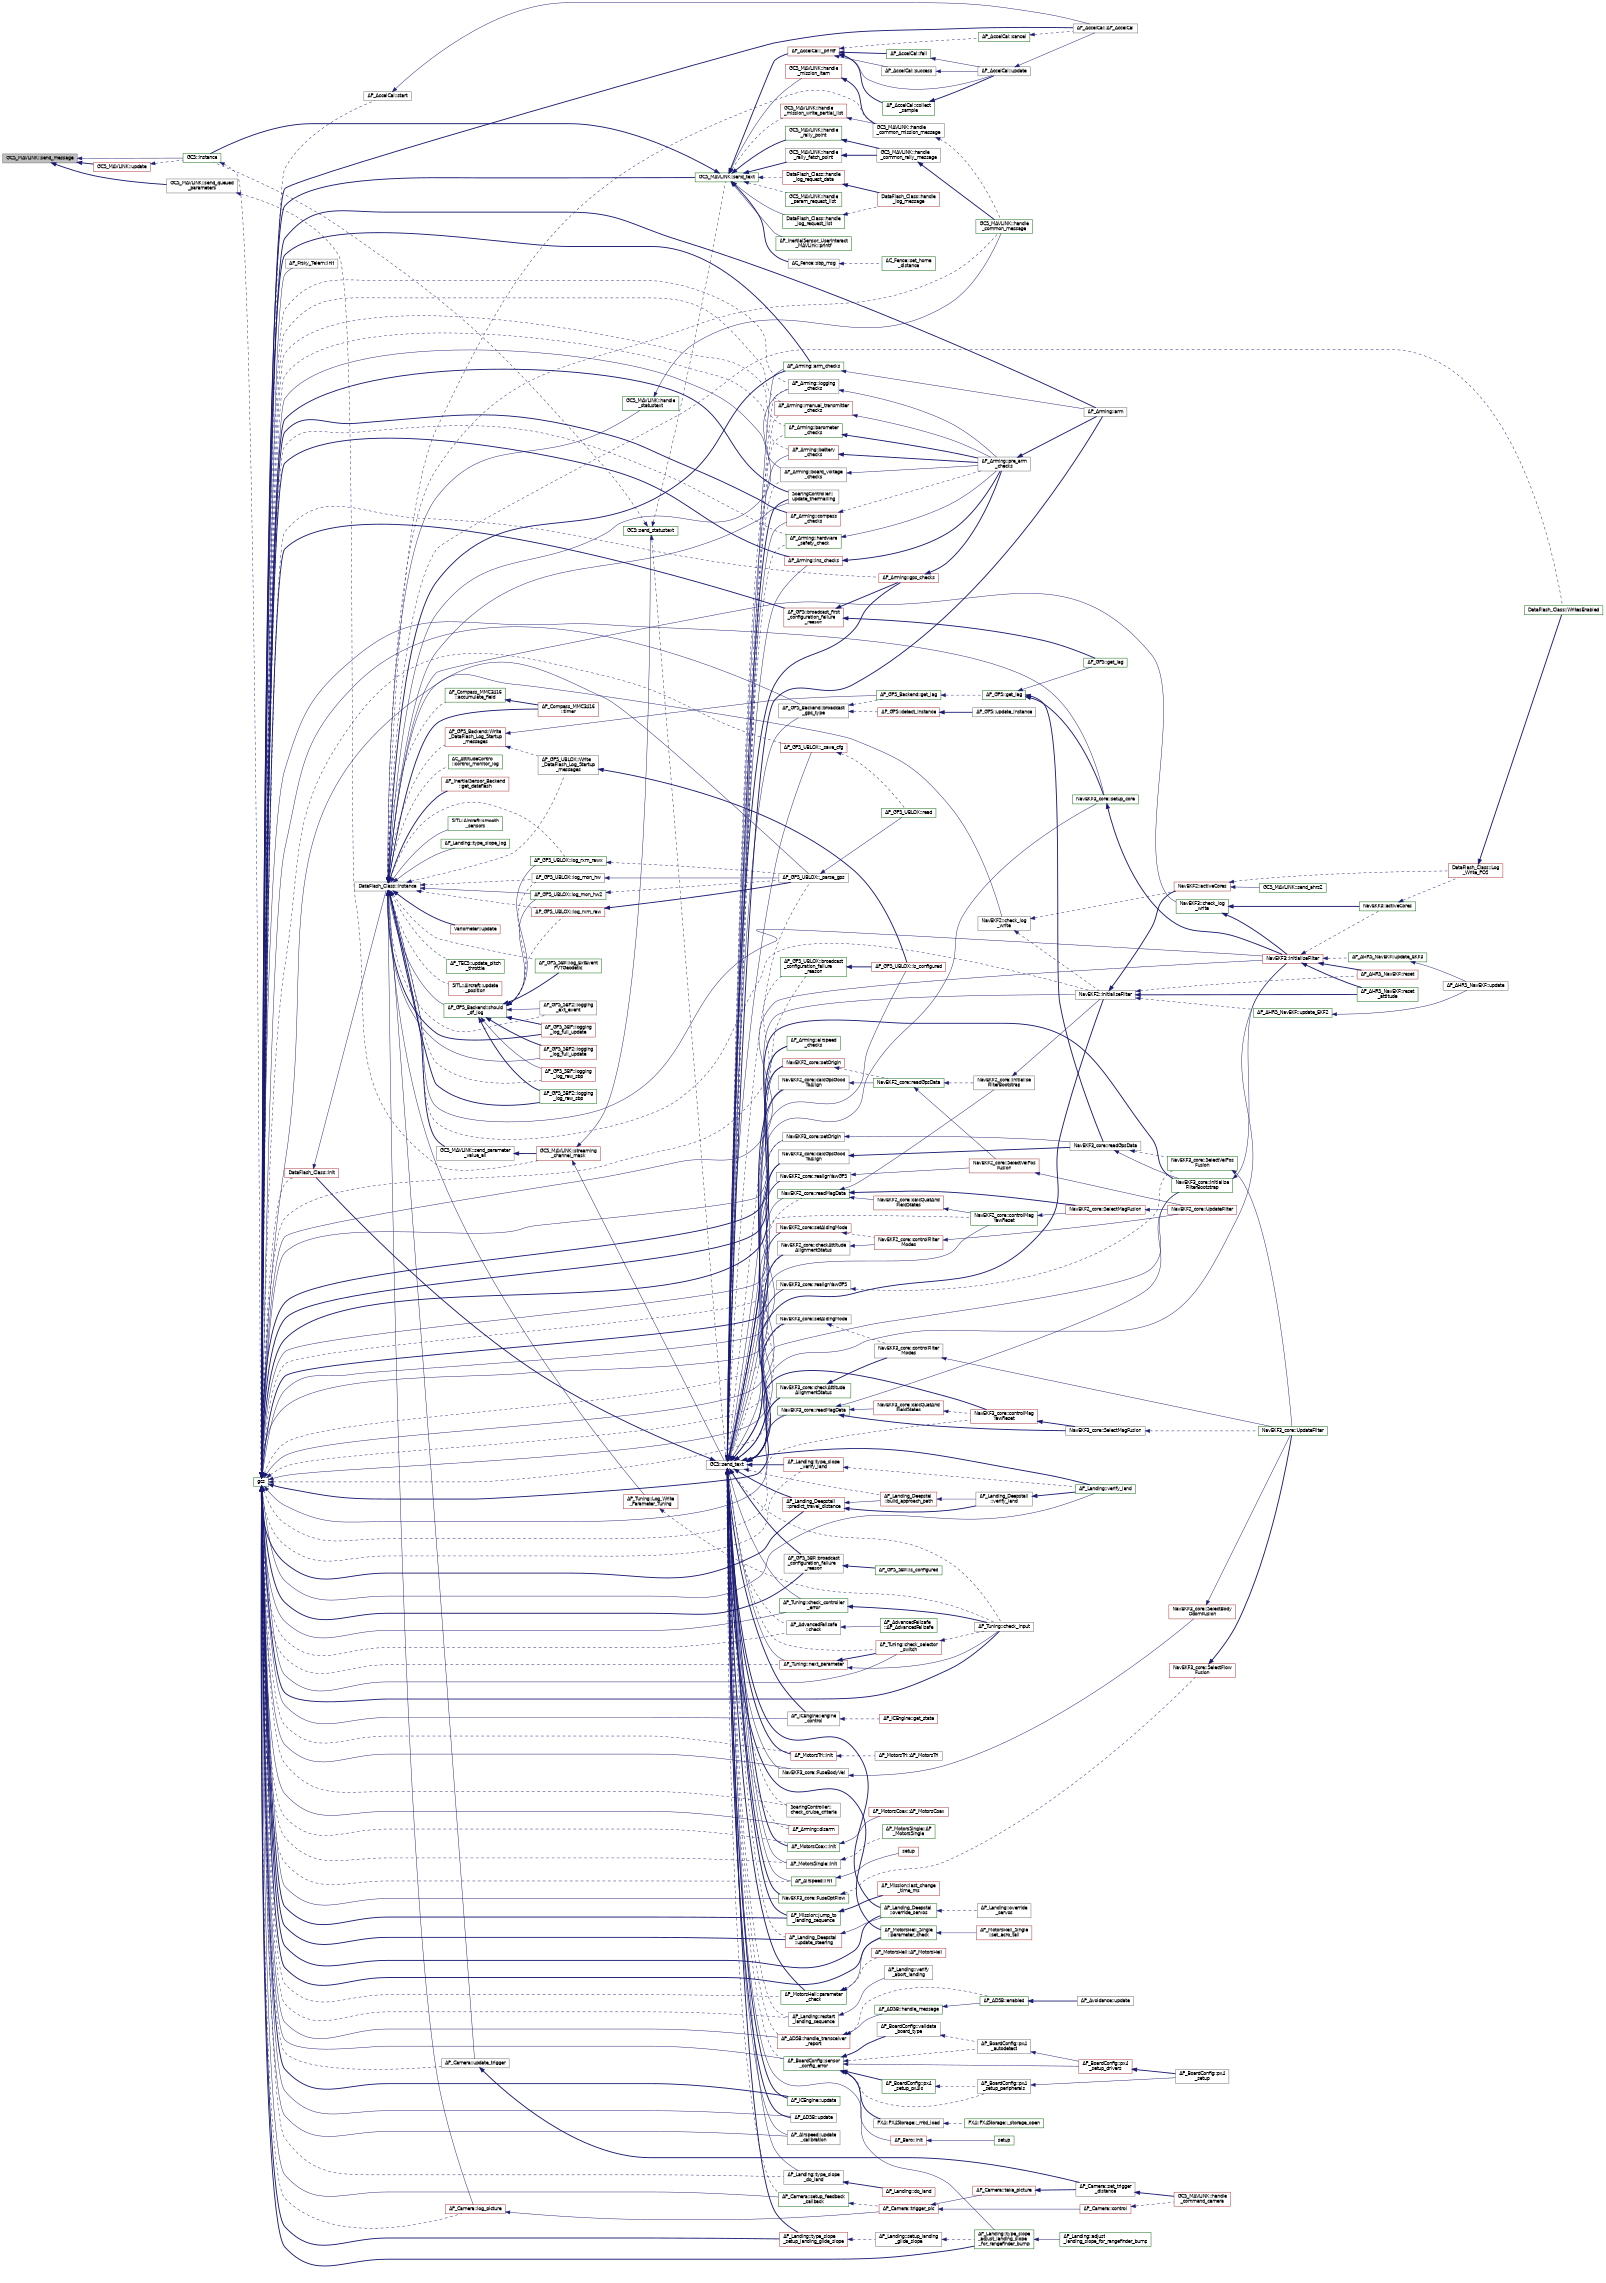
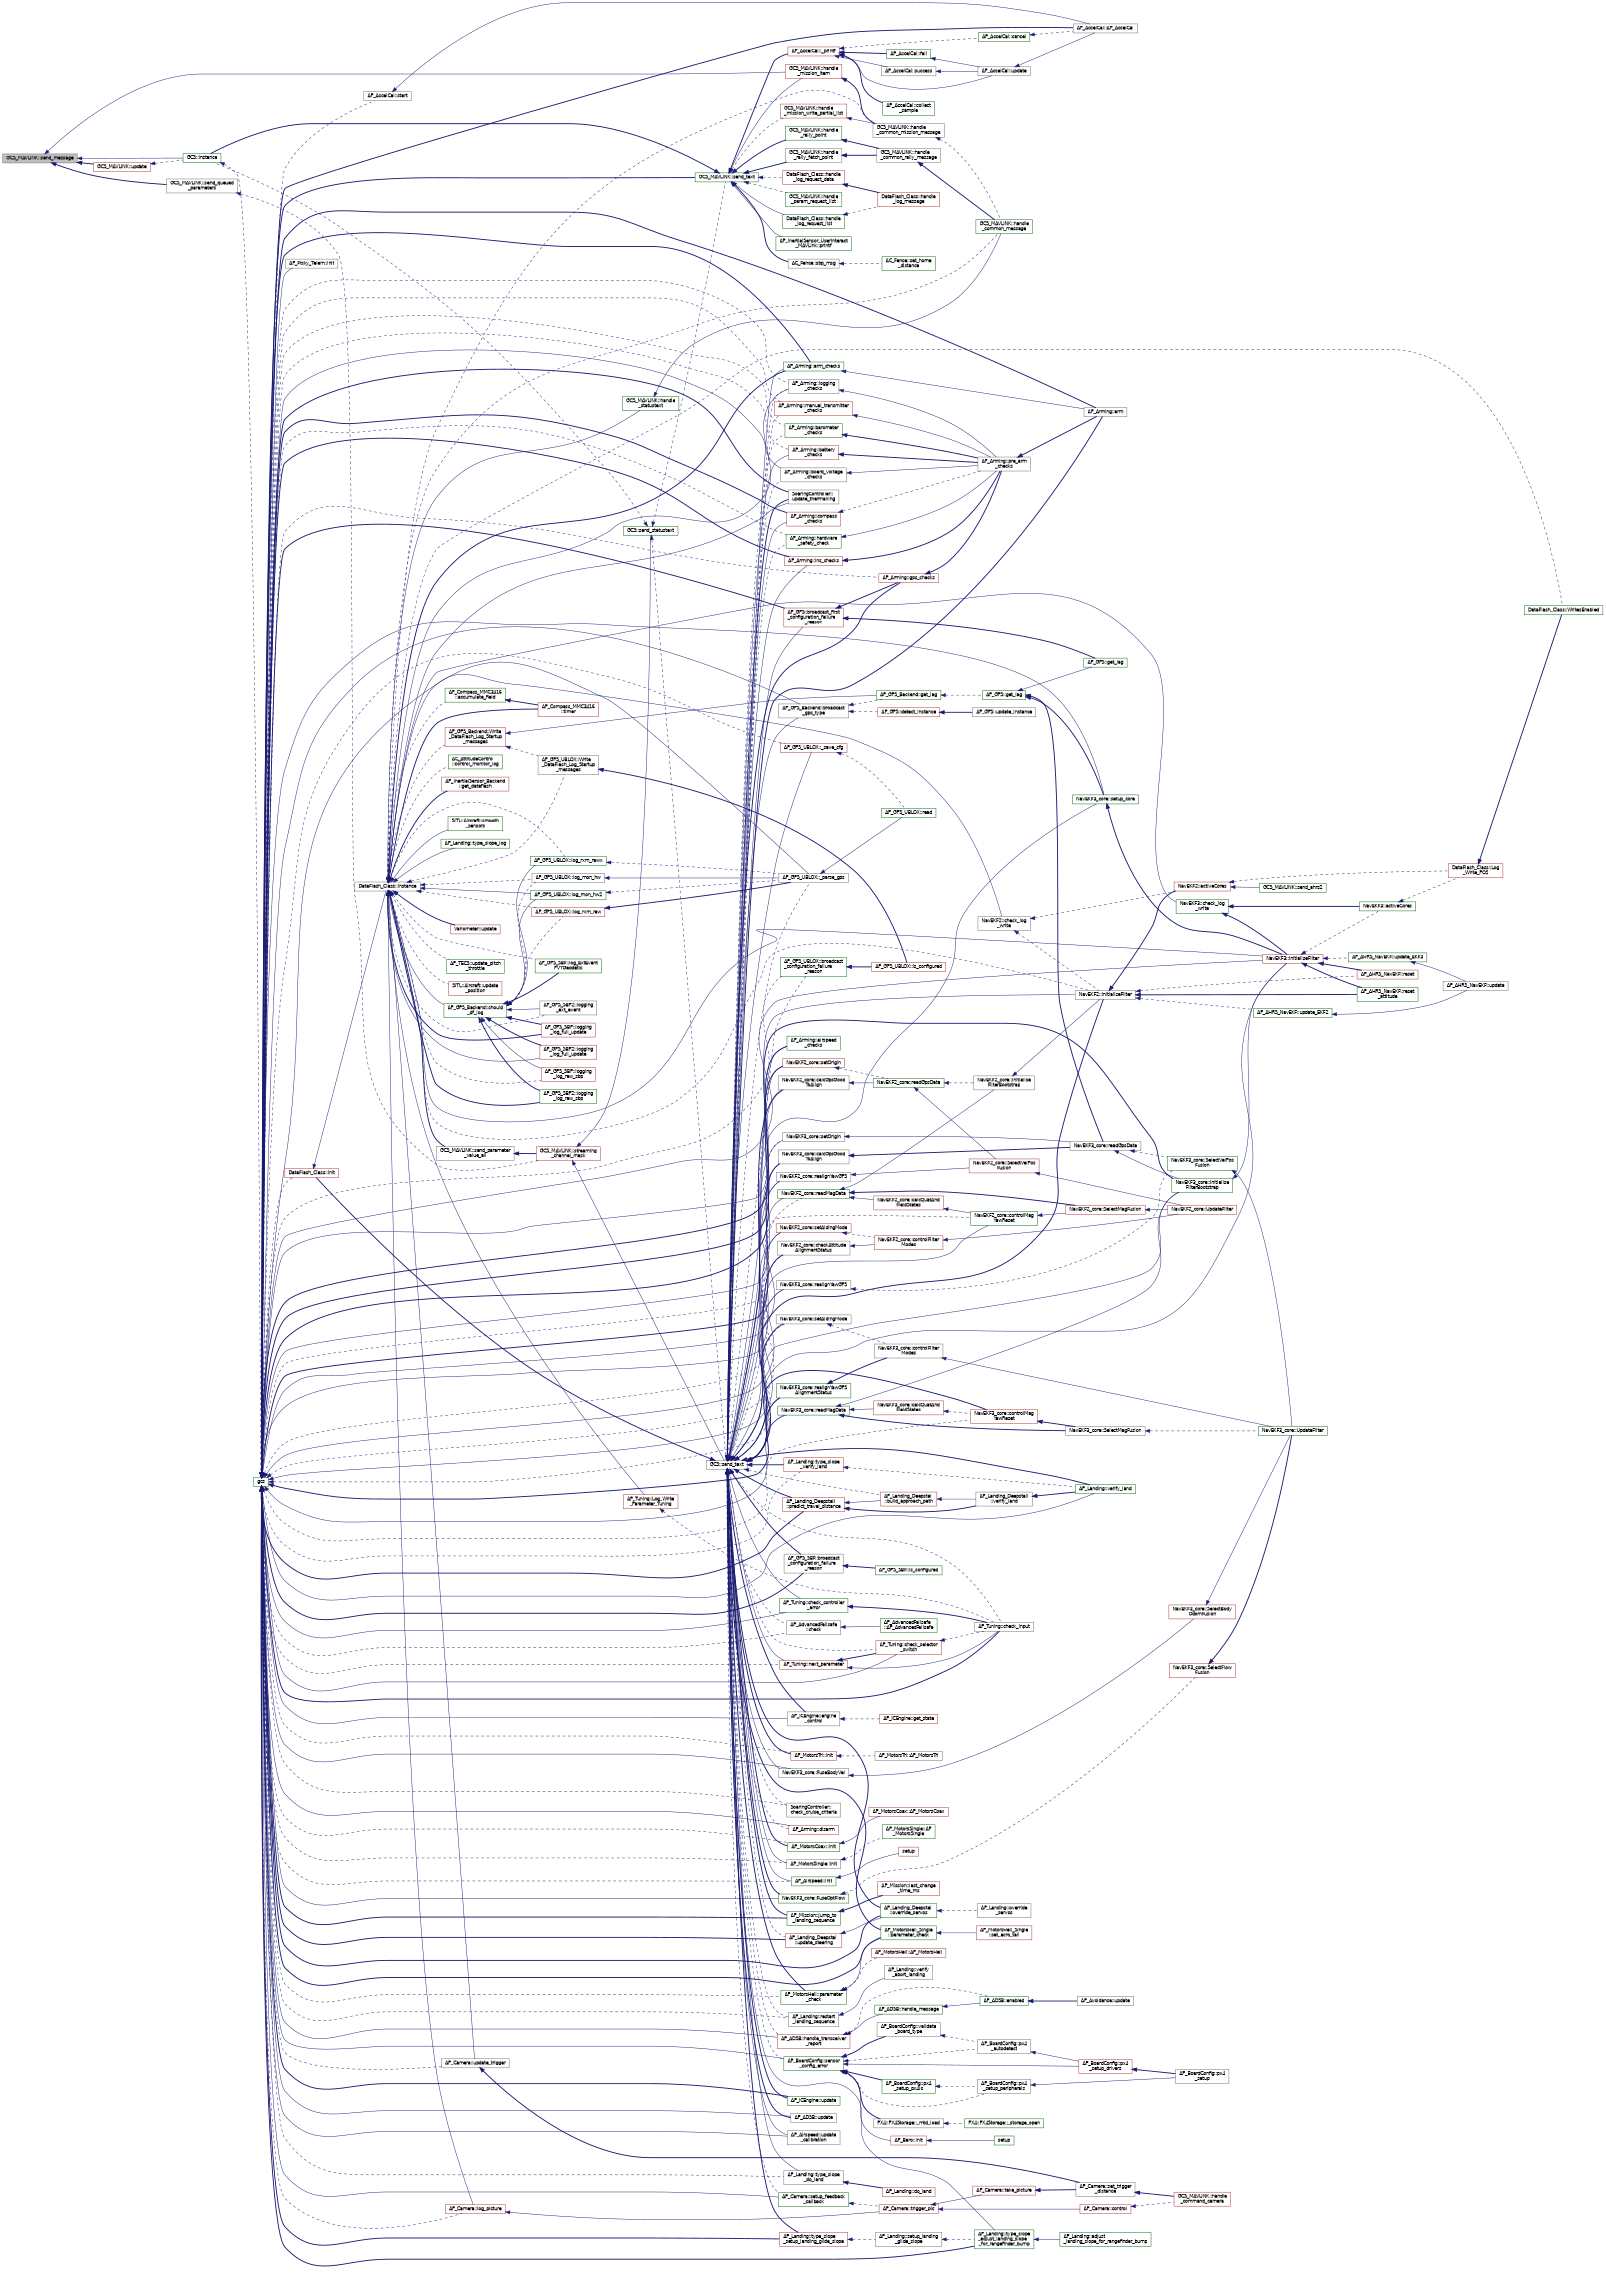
edge "GCS_MAVLINK::handle _mission_item" -> "GCS_MAVLINK::send_message": added
edge "AP_AccelCal::update" -> "AP_AccelCal::collect _sample": removed
edge "AP_GPS_UBLOX::is_configured" -> "GCS::send_text": now "AP_GPS::broadcast_first _configuration_failure _reason" -> "GCS::send_text"
node "NavEKF3_core::checkAttitude AlignmentStatus": label "NavEKF3_core::checkAttitude AlignmentStatus" -> "NavEKF3_core::realignYawGPS AlignmentStatus"
